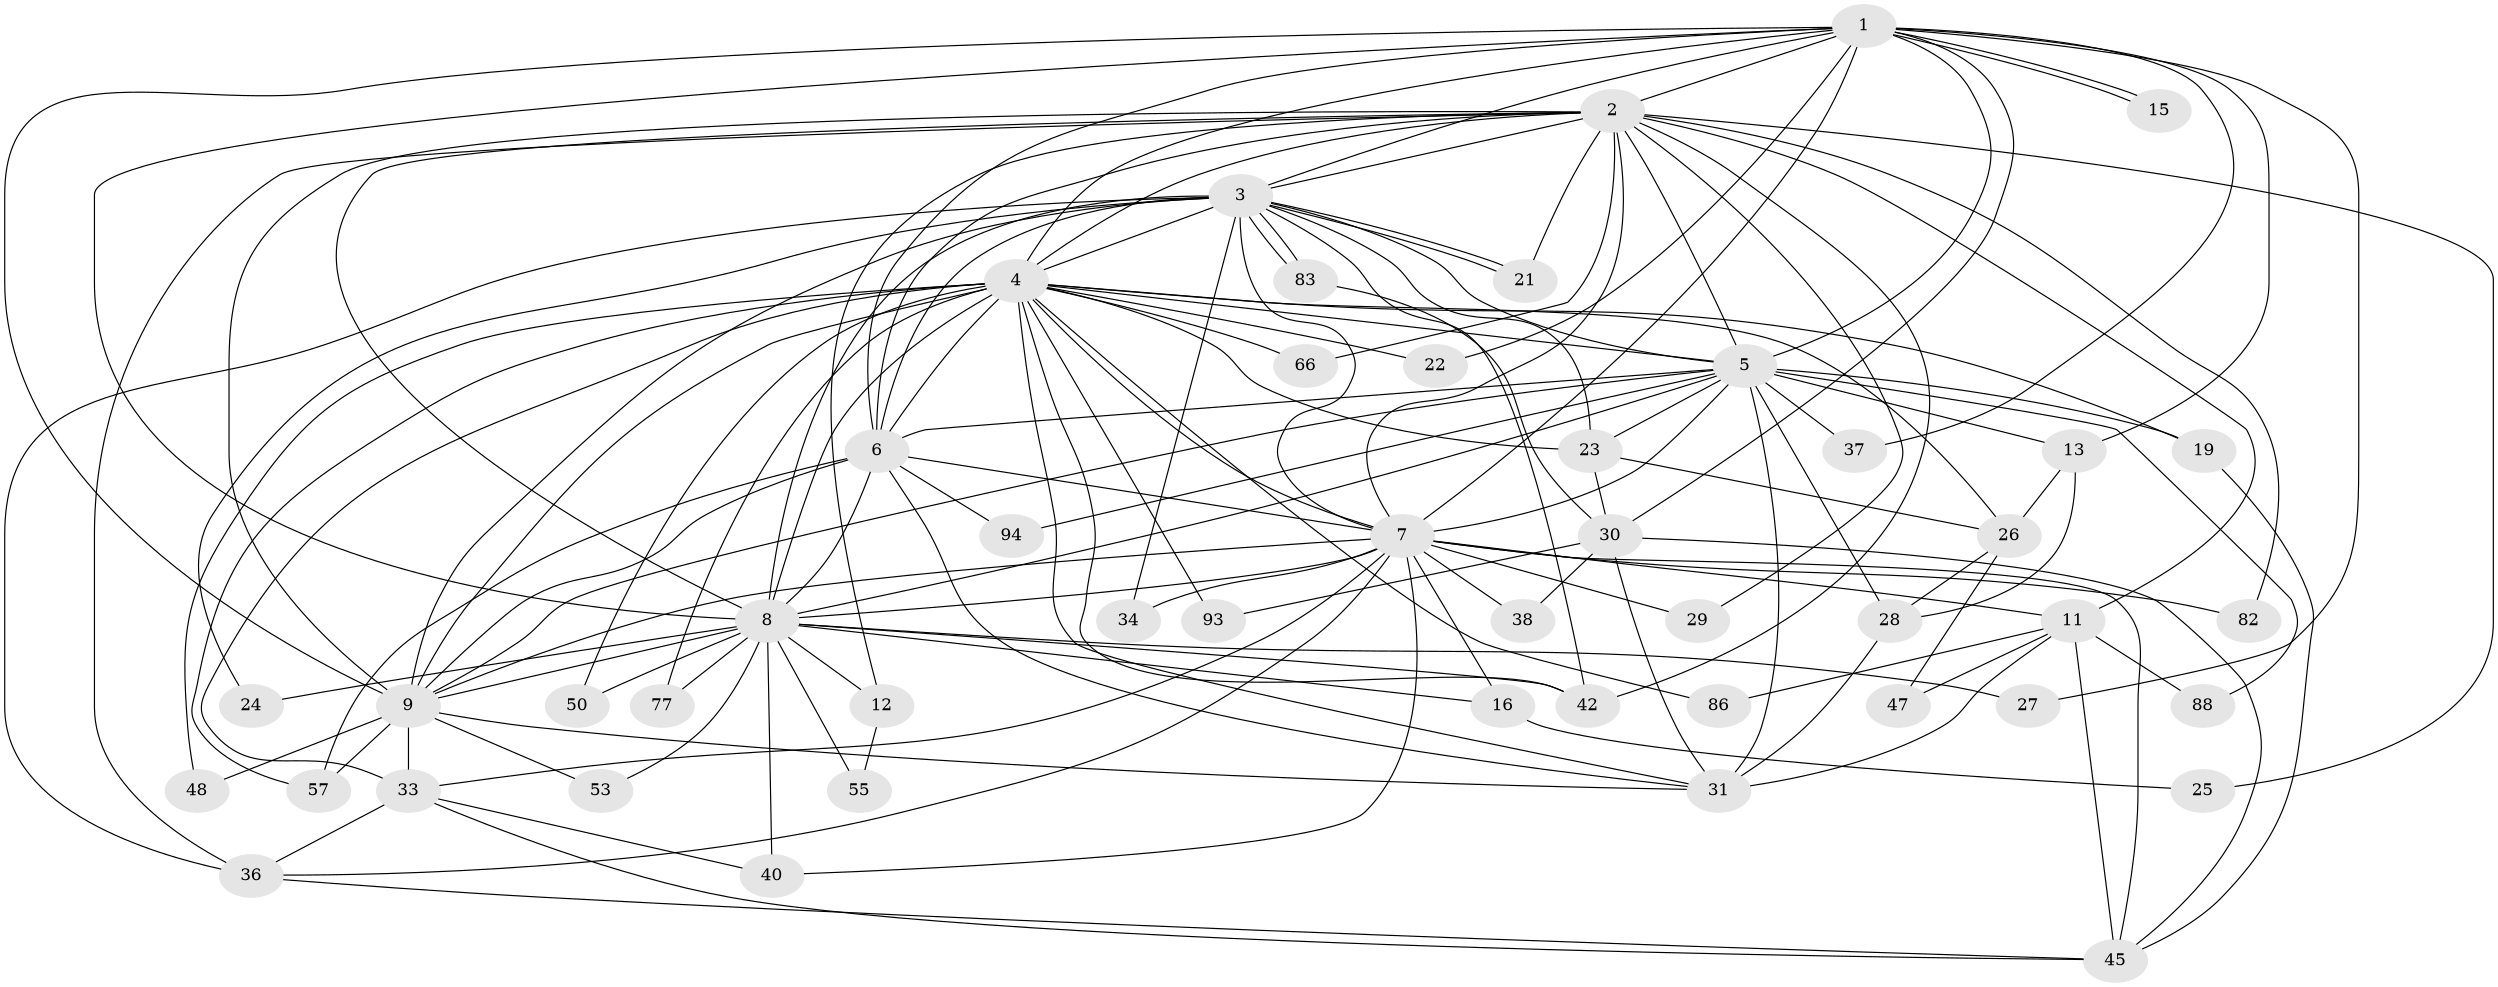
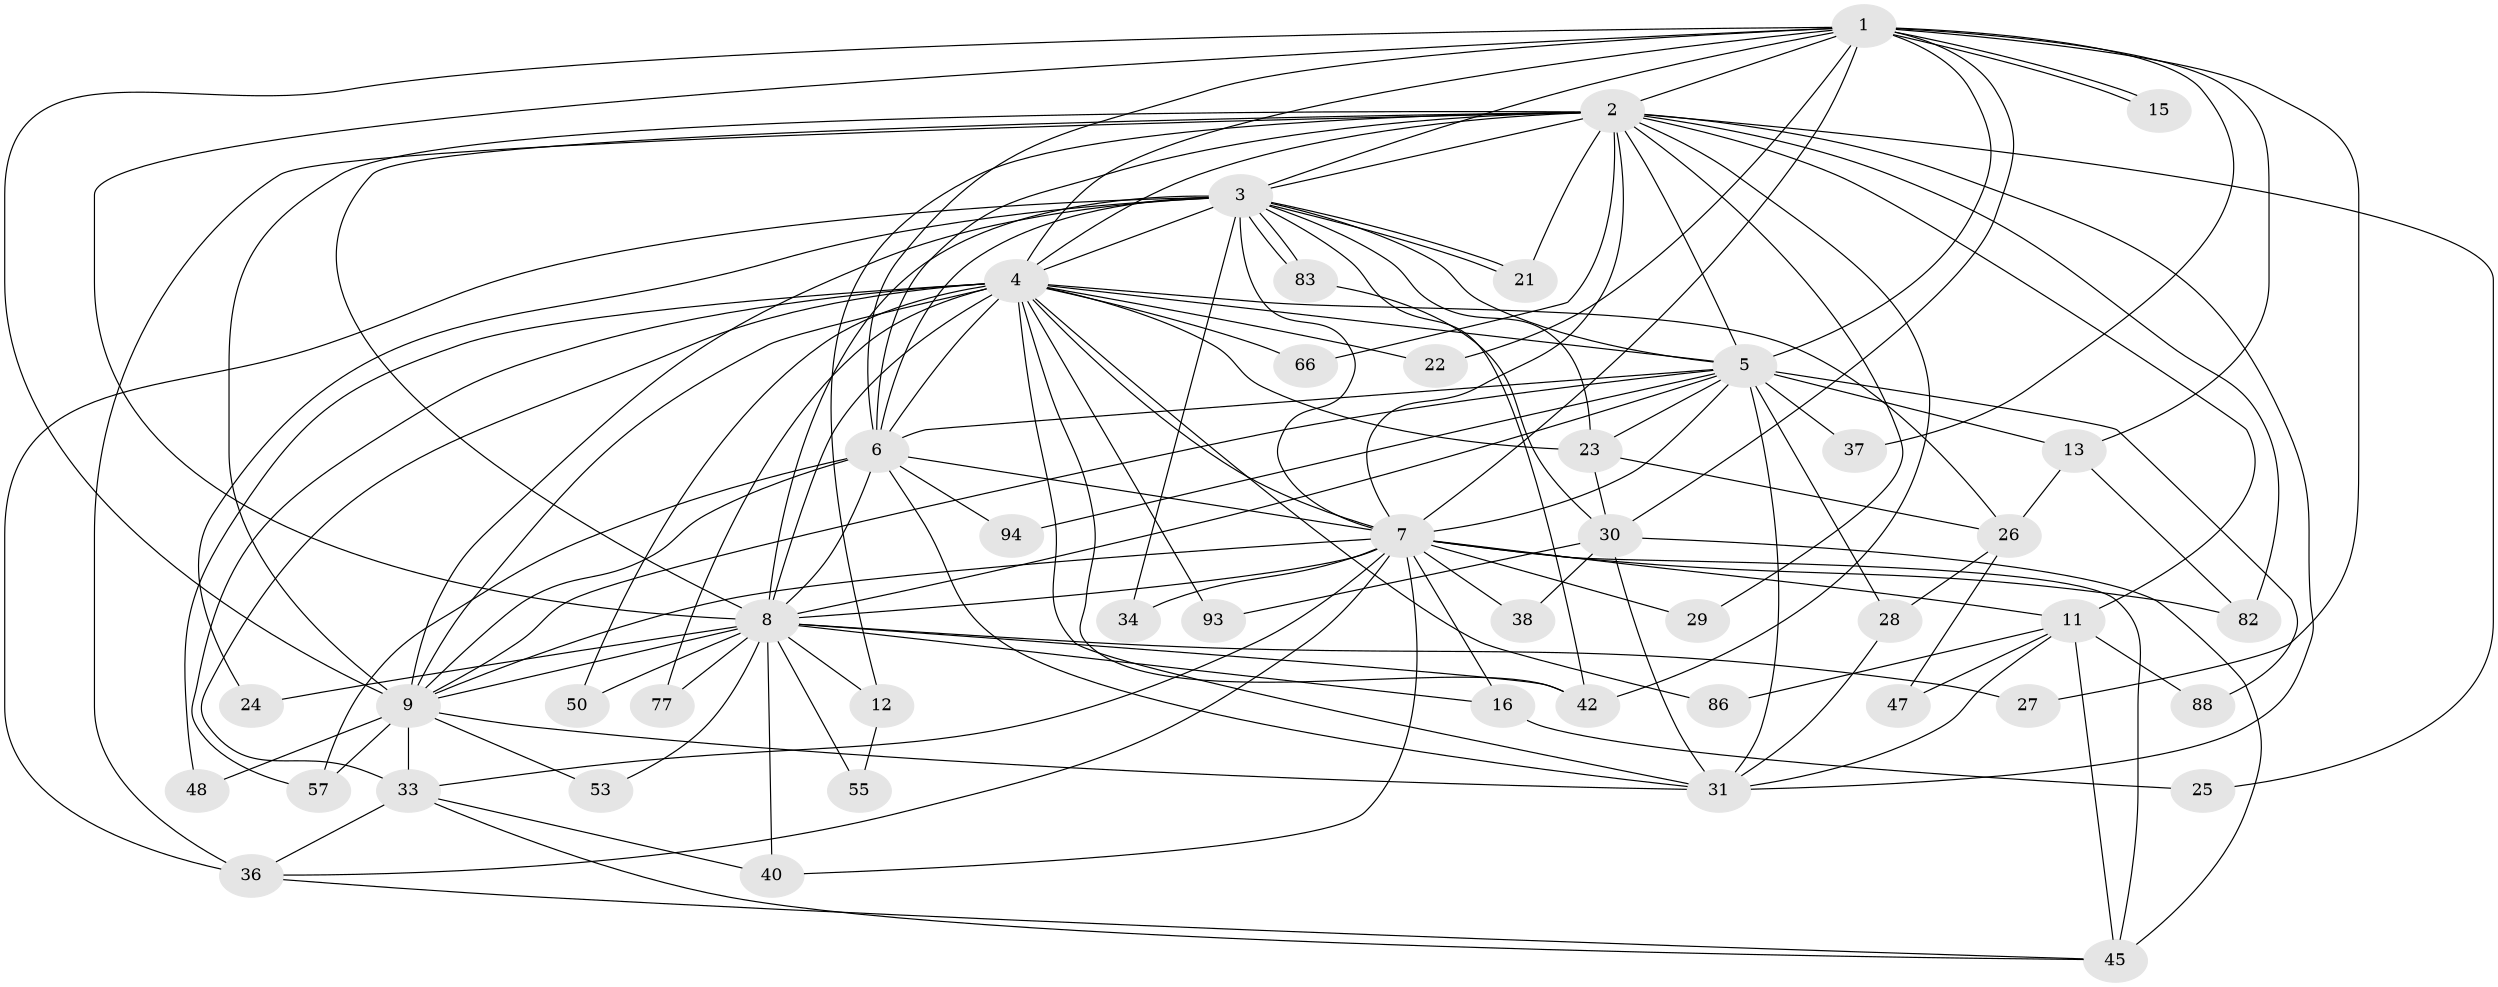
node "19": removed
edge "2" -- "31": added
edge "13" -- "28": now "13" -- "82"
